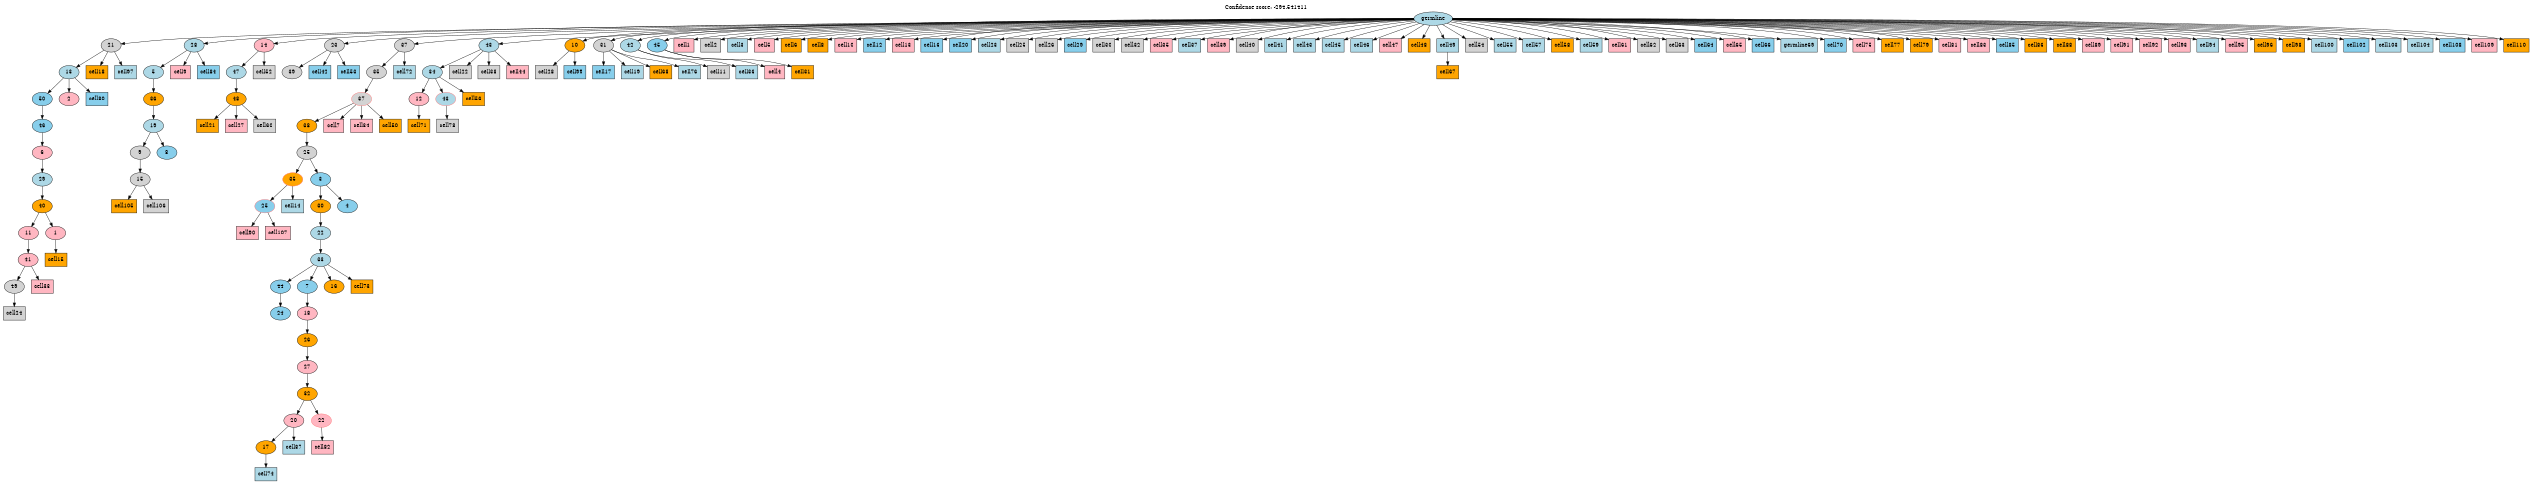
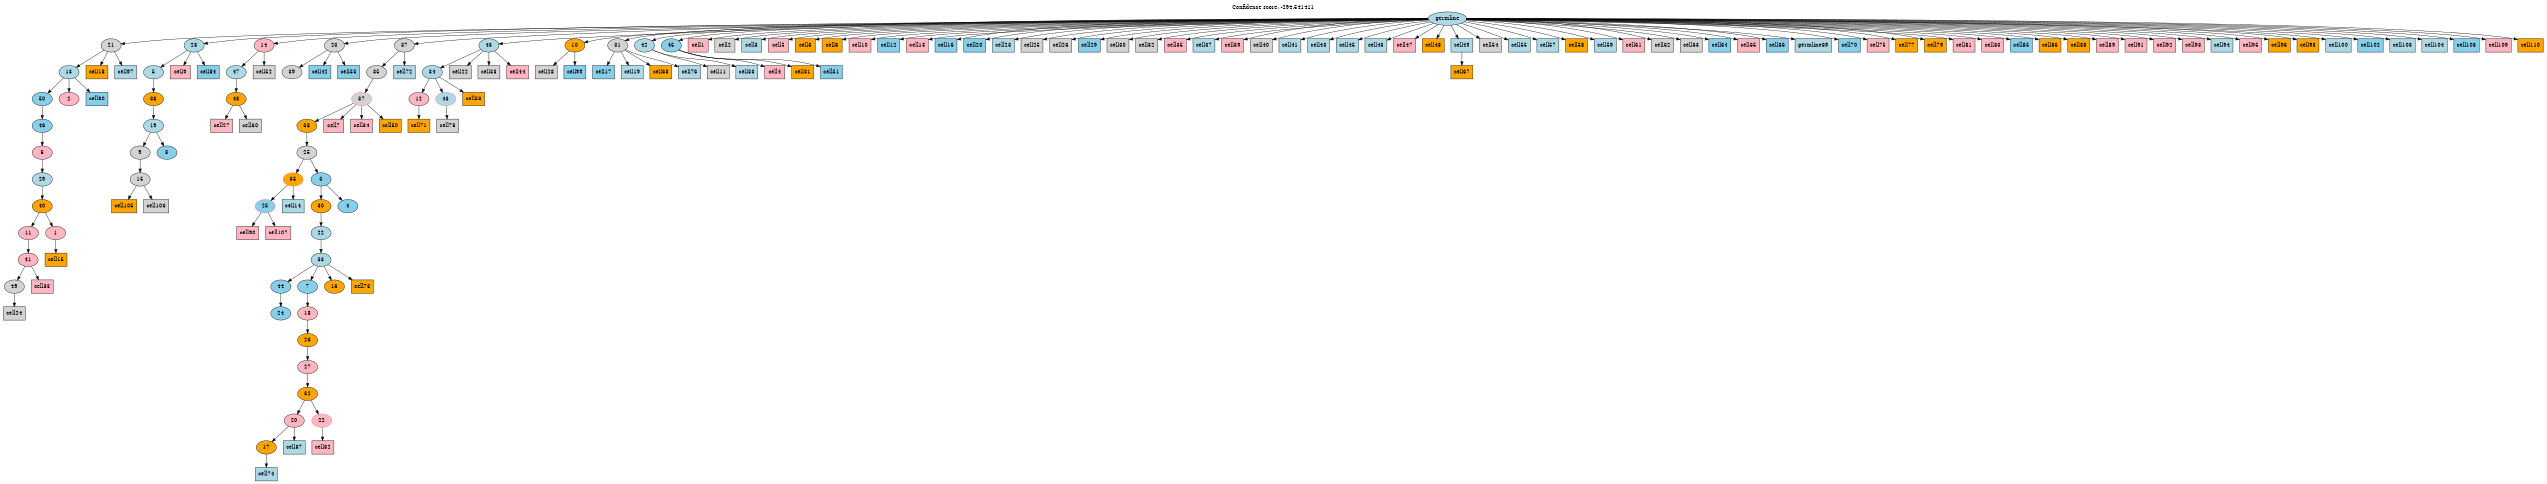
node "cell51": added
node "cell21": removed
